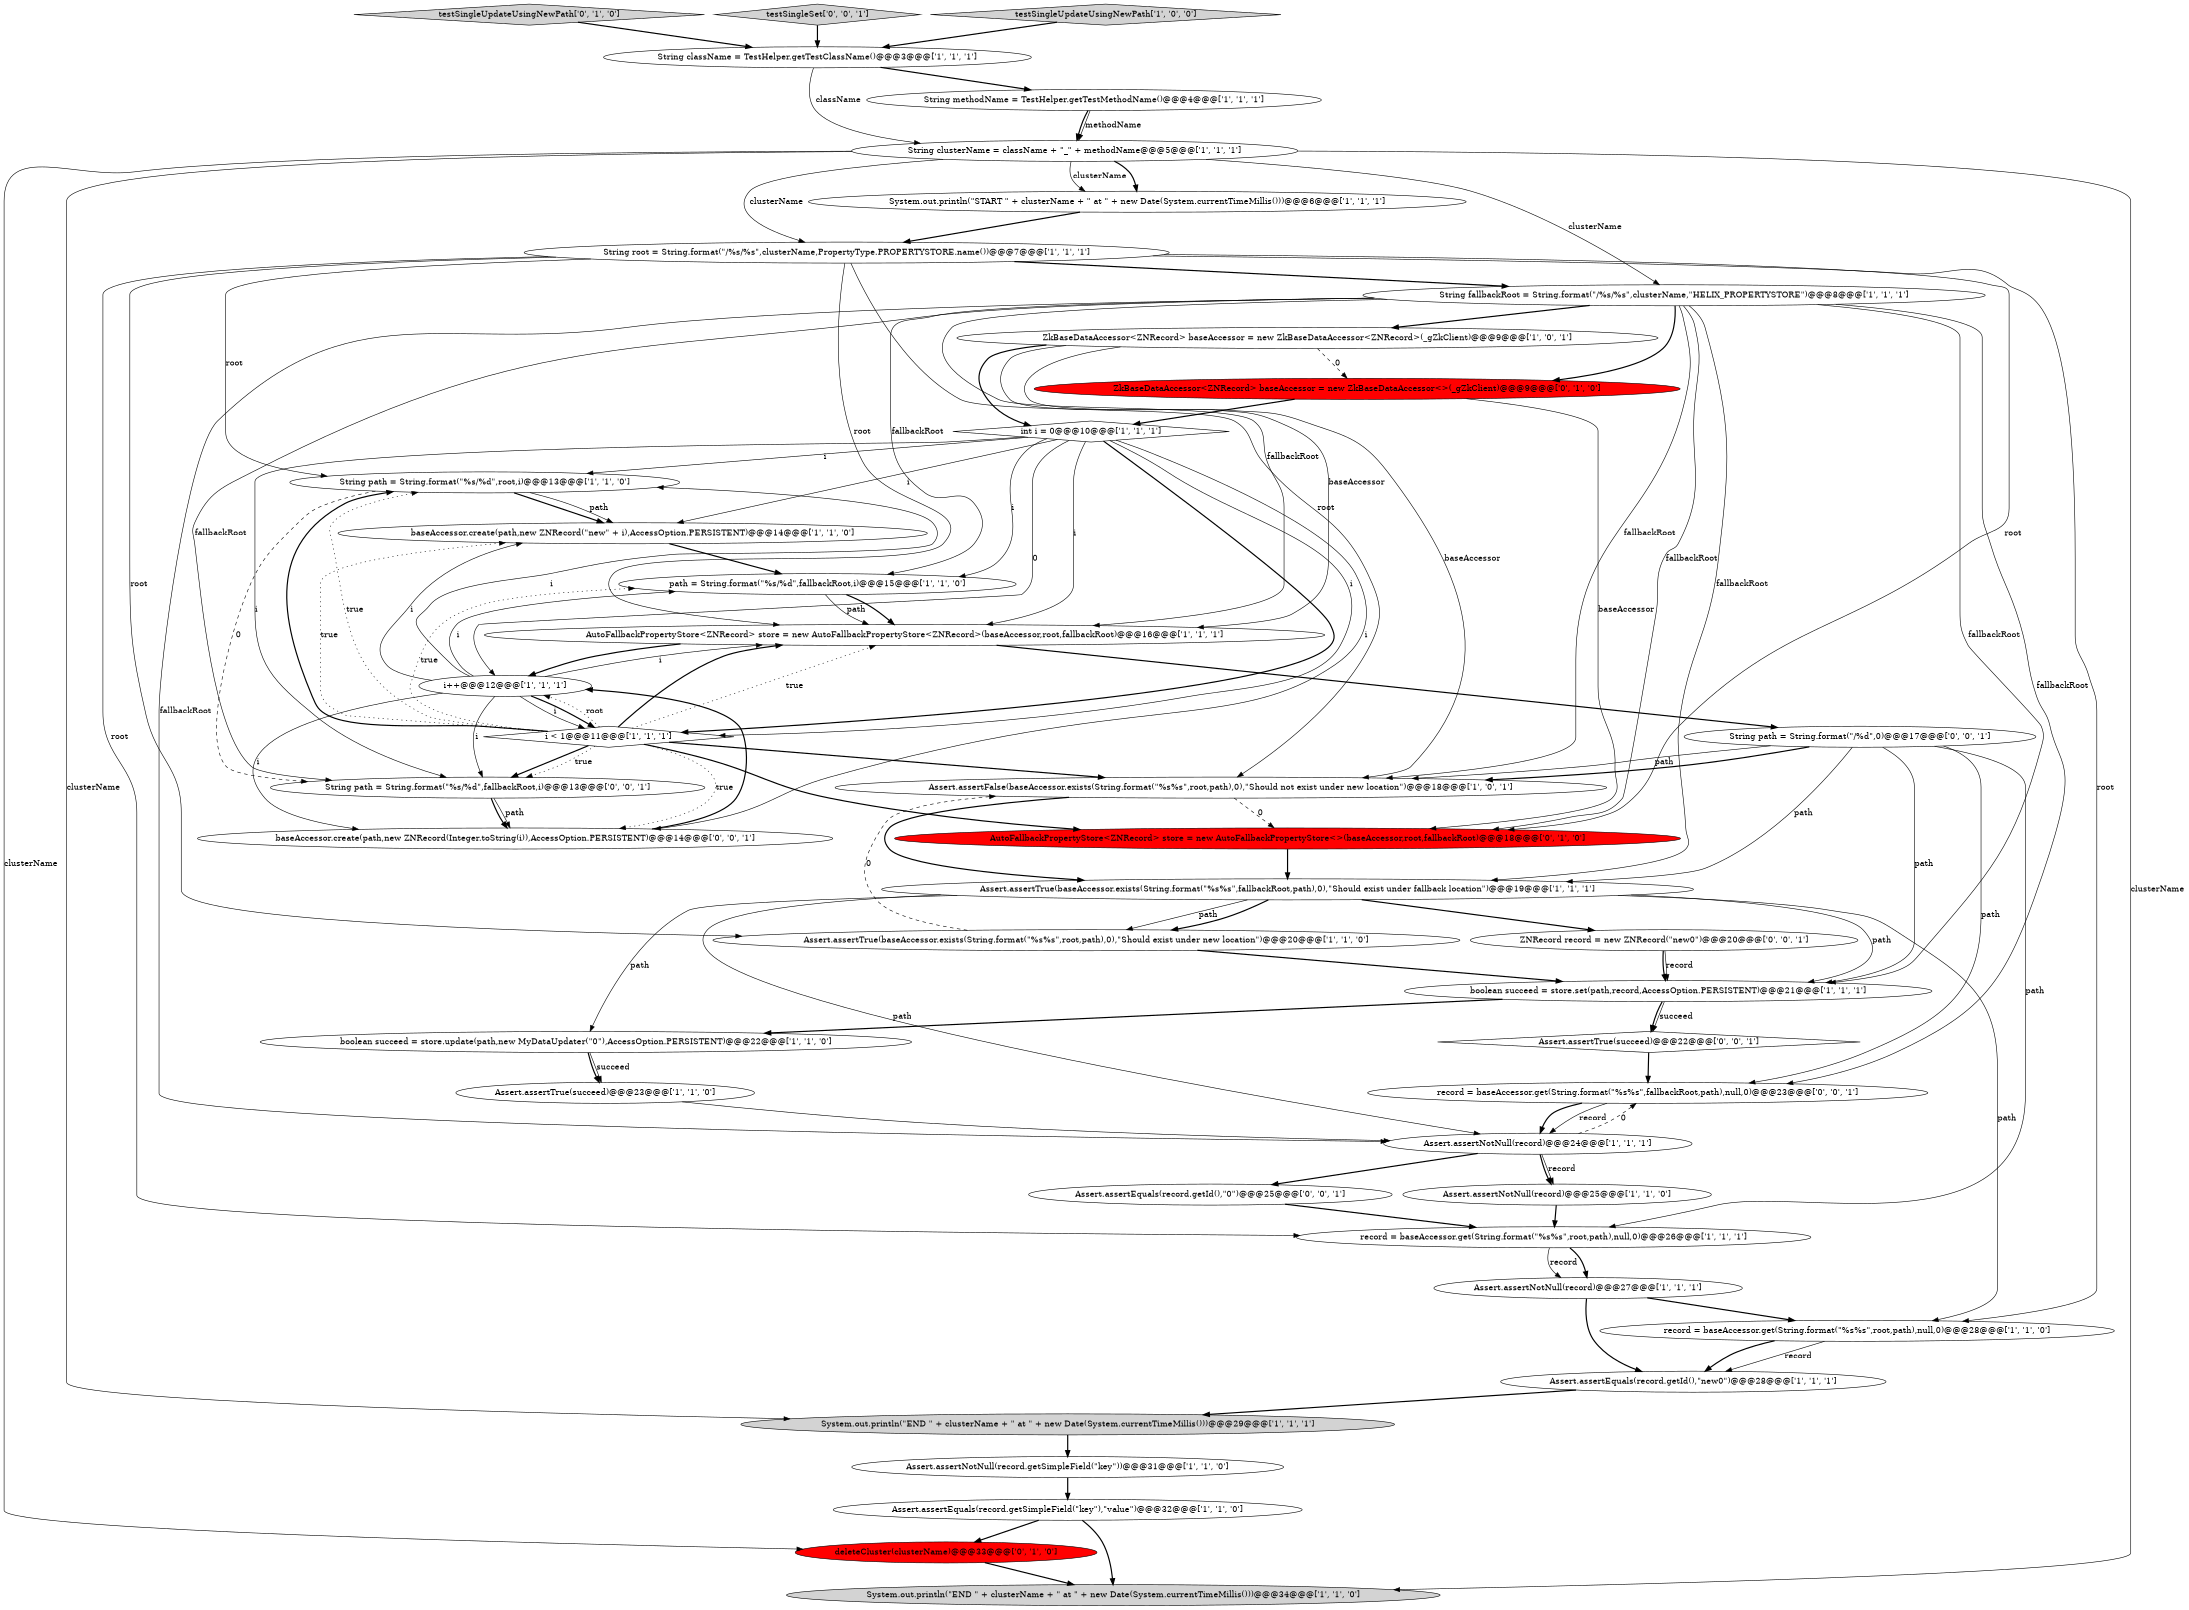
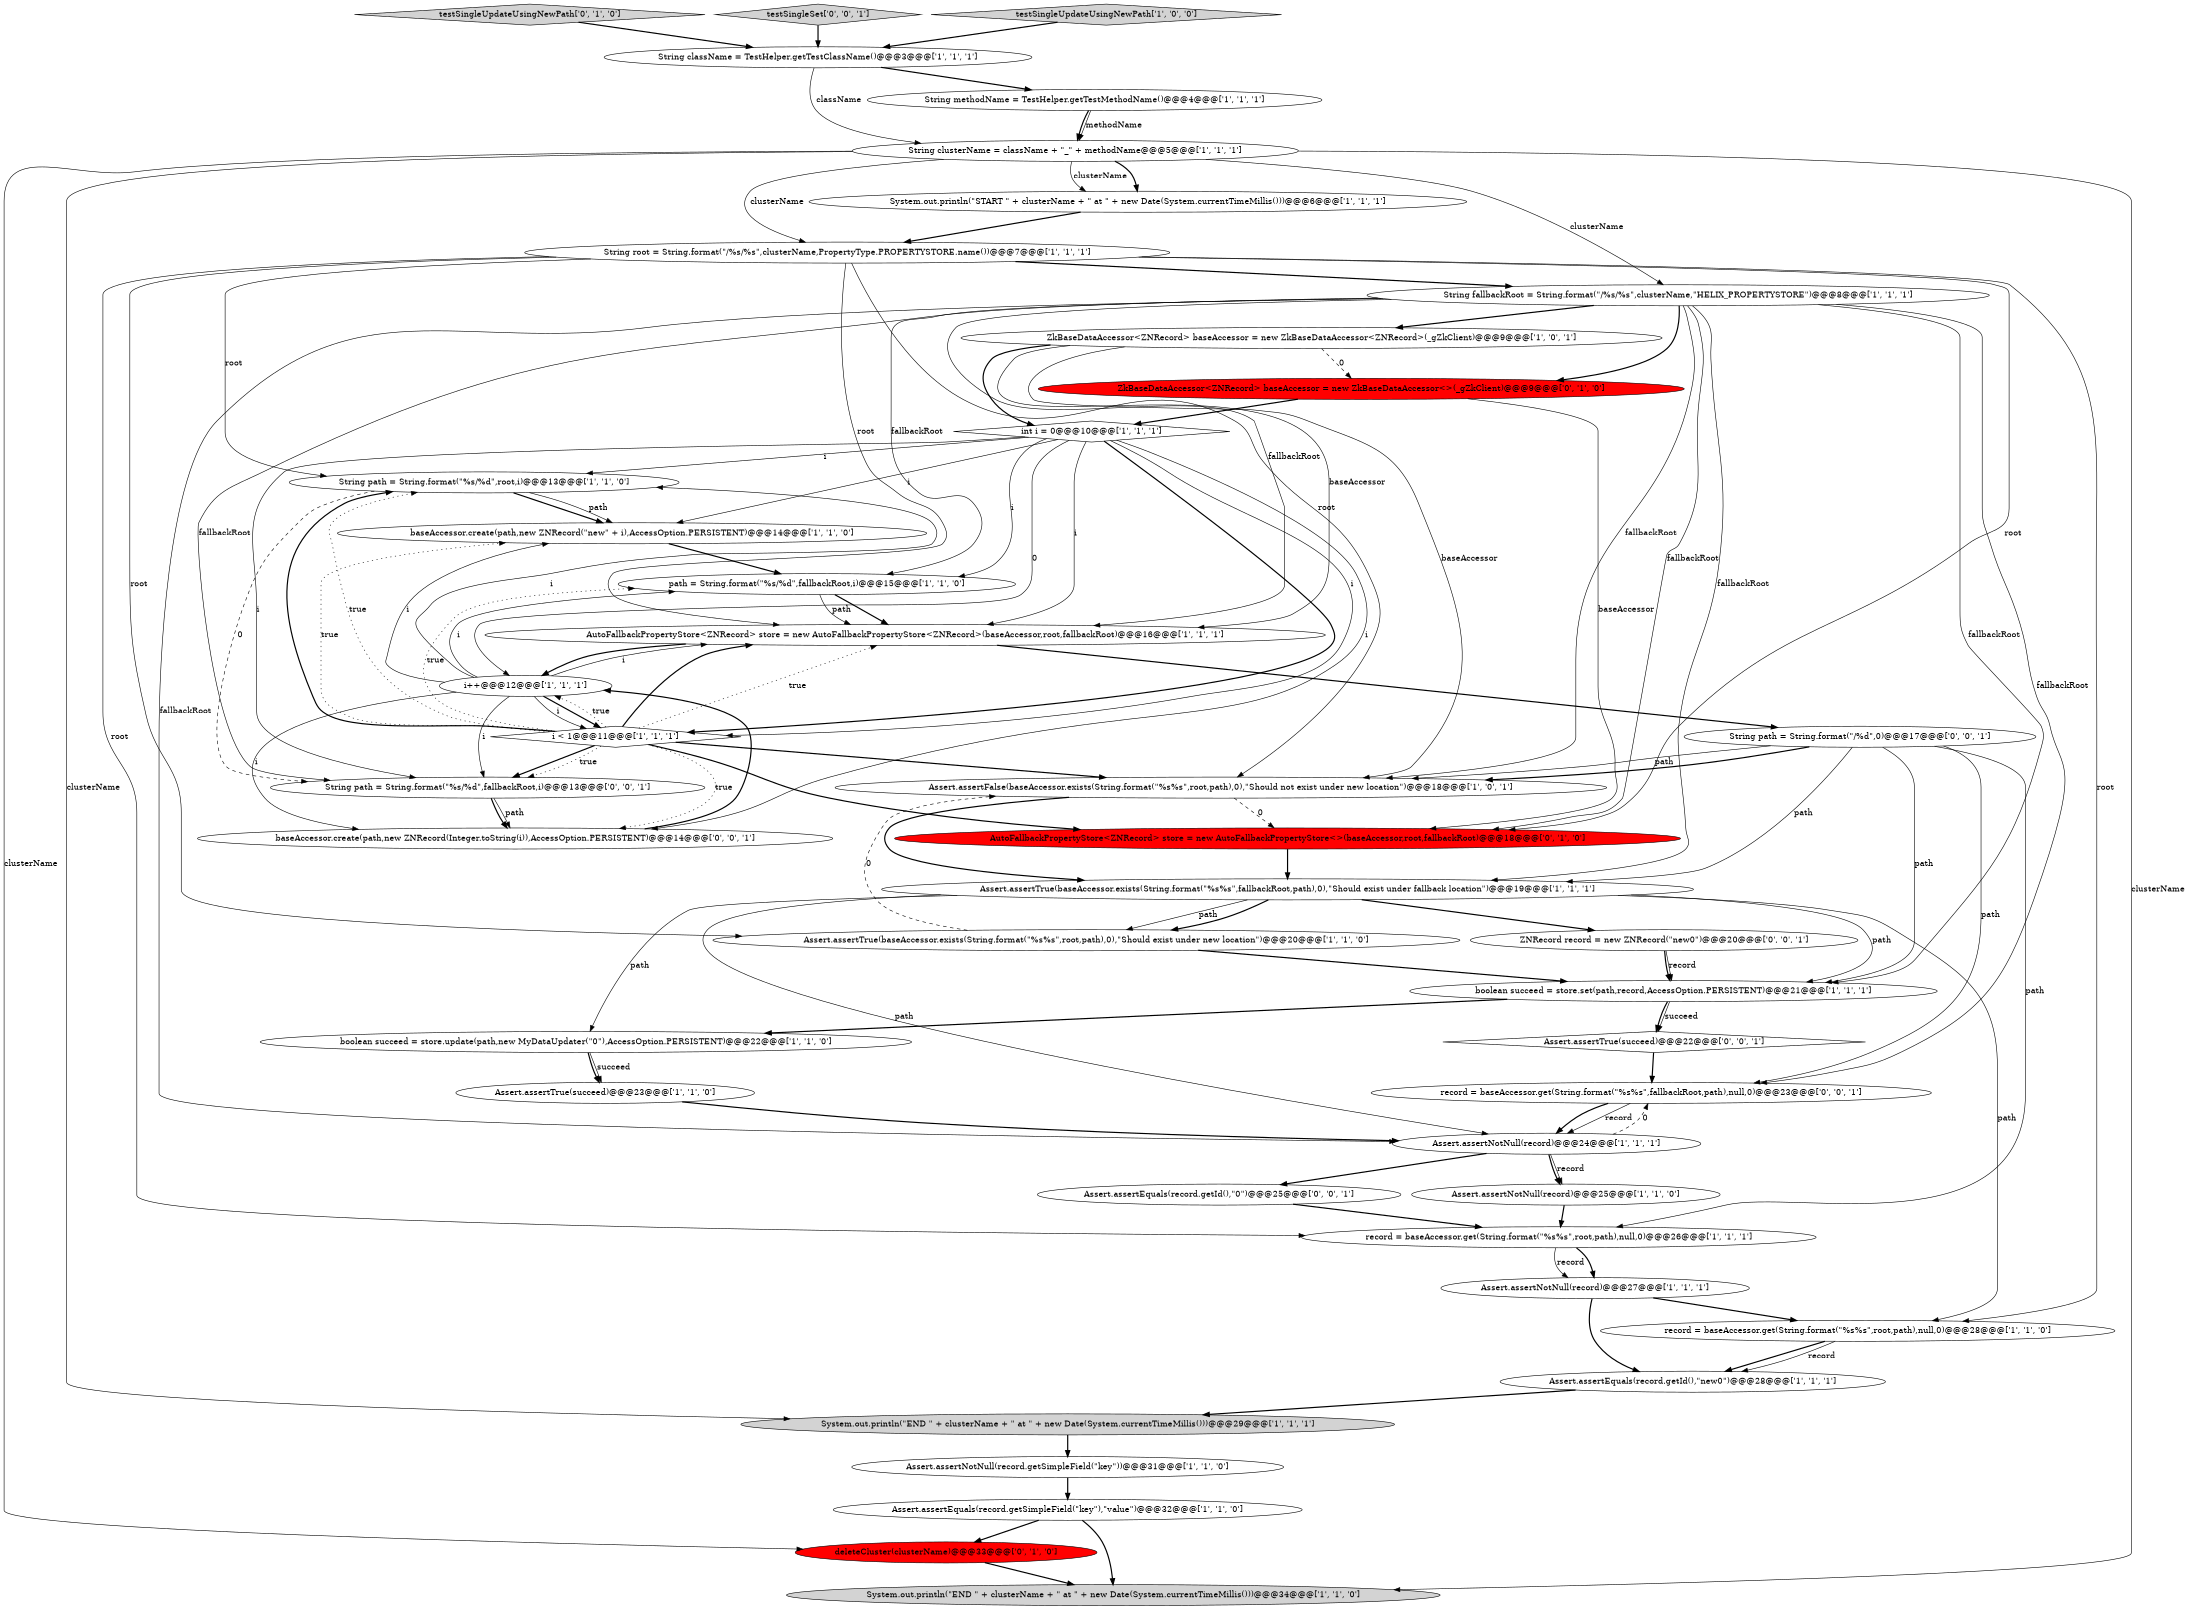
edge "i < 1@@@11@@@['1', '1', '1']" -> "i++@@@12@@@['1', '1', '1']": label "root" -> "true"
edge "Assert.assertTrue(succeed)@@@23@@@['1', '1', '0']" -> "Assert.assertNotNull(record)@@@24@@@['1', '1', '1']": style solid -> bold
